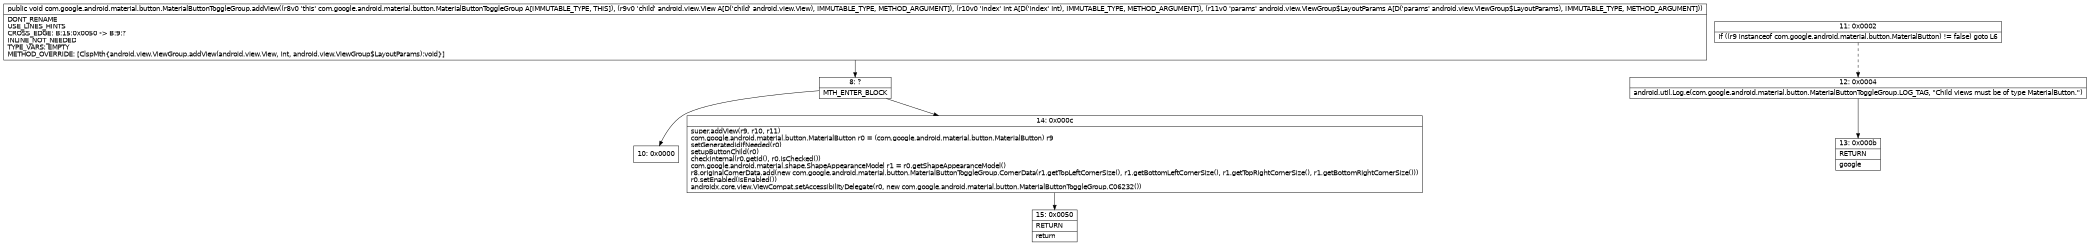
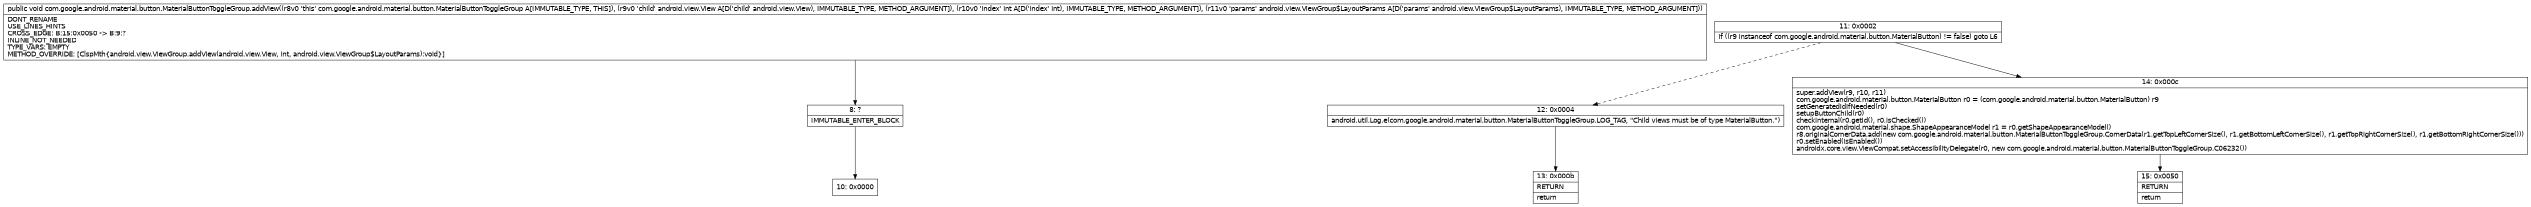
node "8: ?": text "MTH_ENTER_BLOCK" -> "IMMUTABLE_ENTER_BLOCK"
edge "8: ?" -> "14: 0x000c": now "11: 0x0002" -> "14: 0x000c"
node "13: 0x000b": text "google" -> "return"
